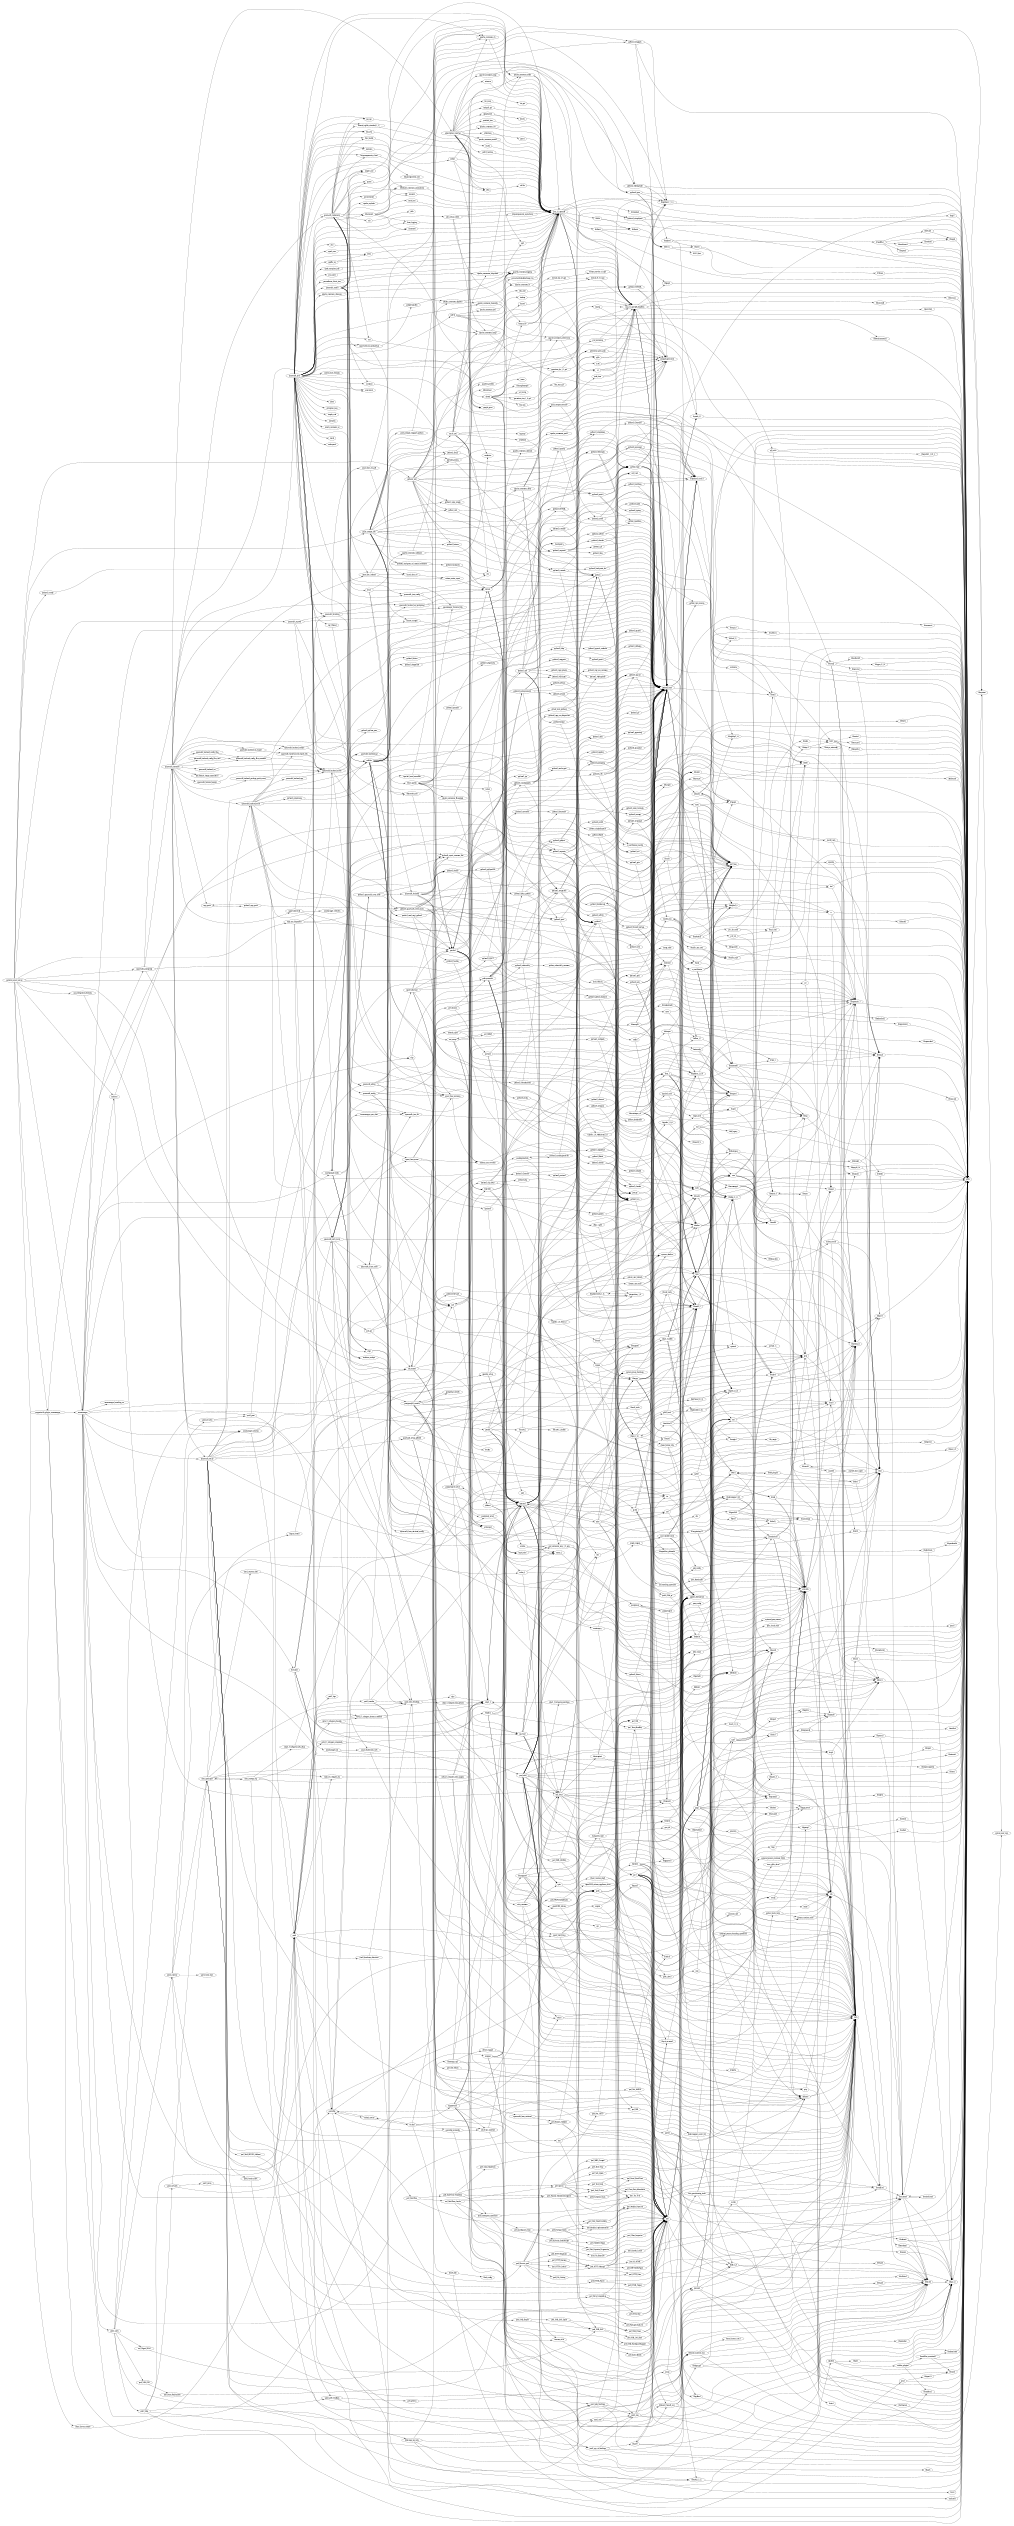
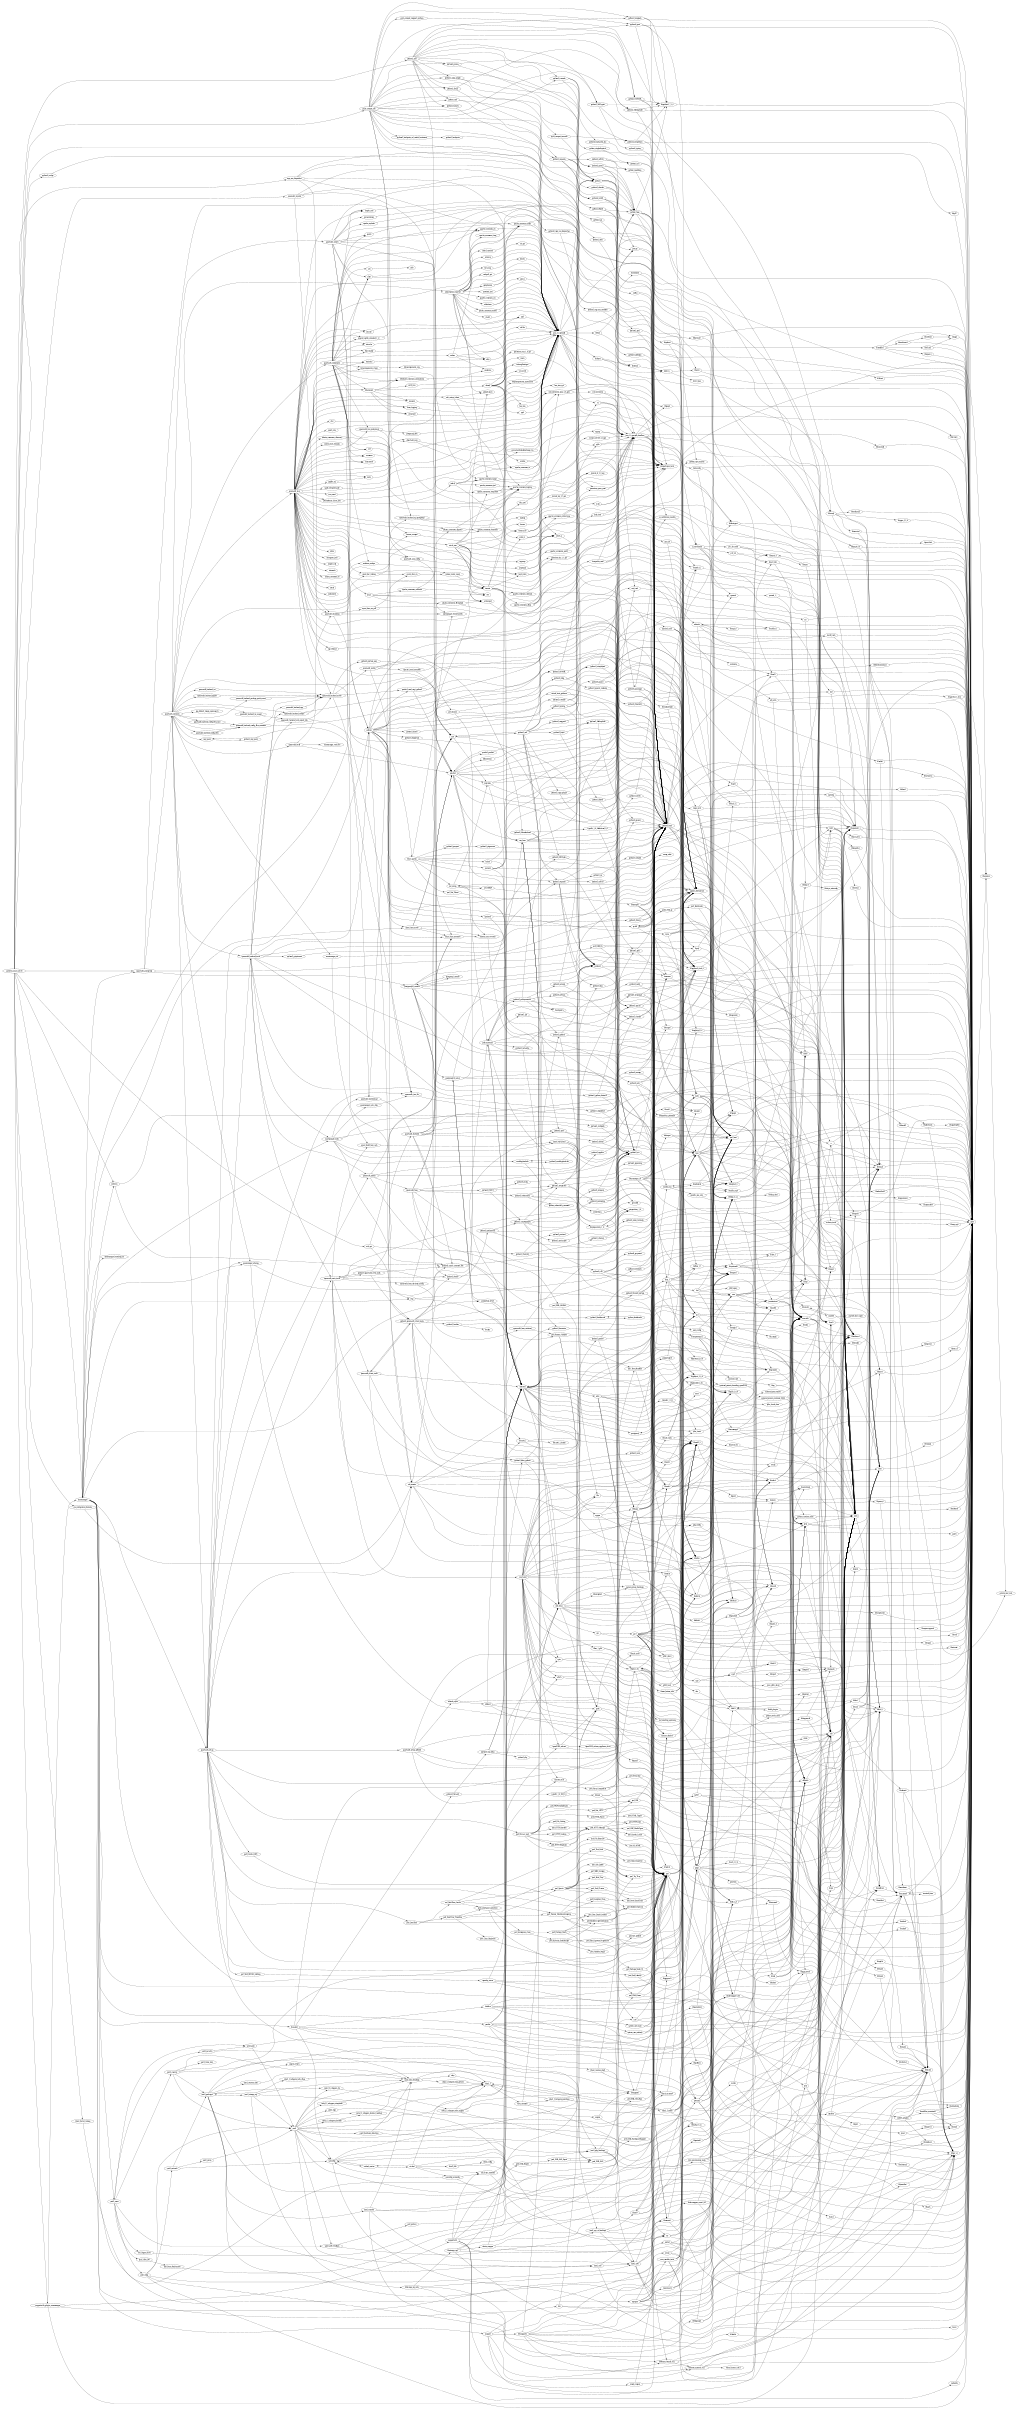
node "libslang2": added
edge "createrepo_c" -> "gcc7": now "createrepo_c" -> "libcreaterepo_c0"
node "perl_Class_Data_Inheritable": removed
